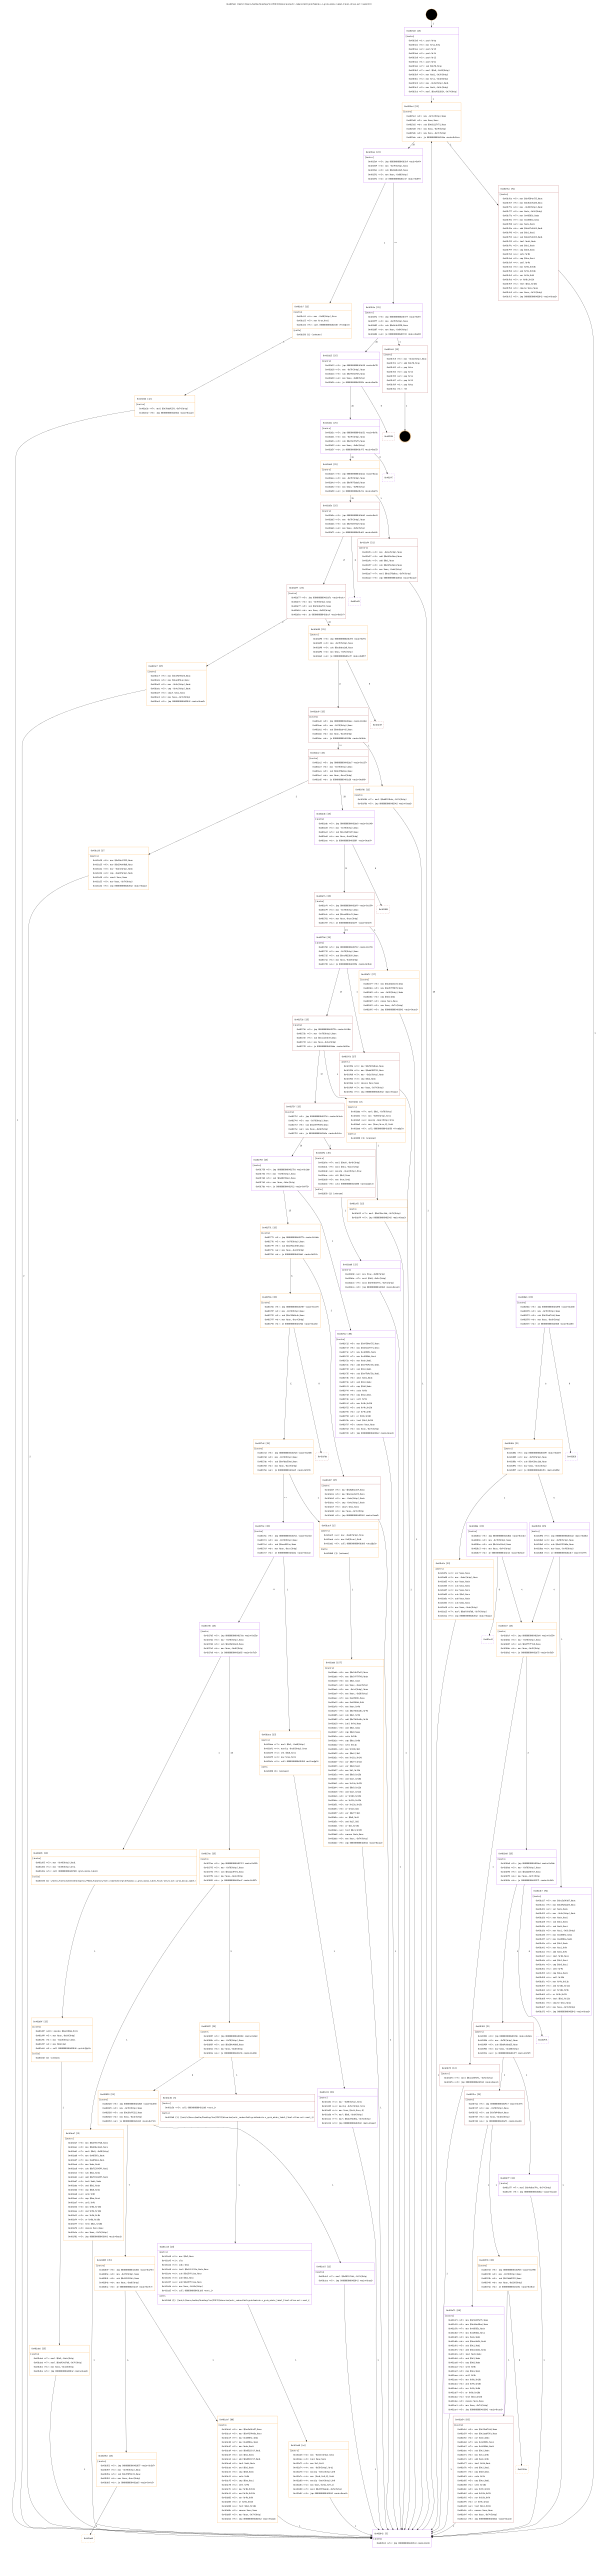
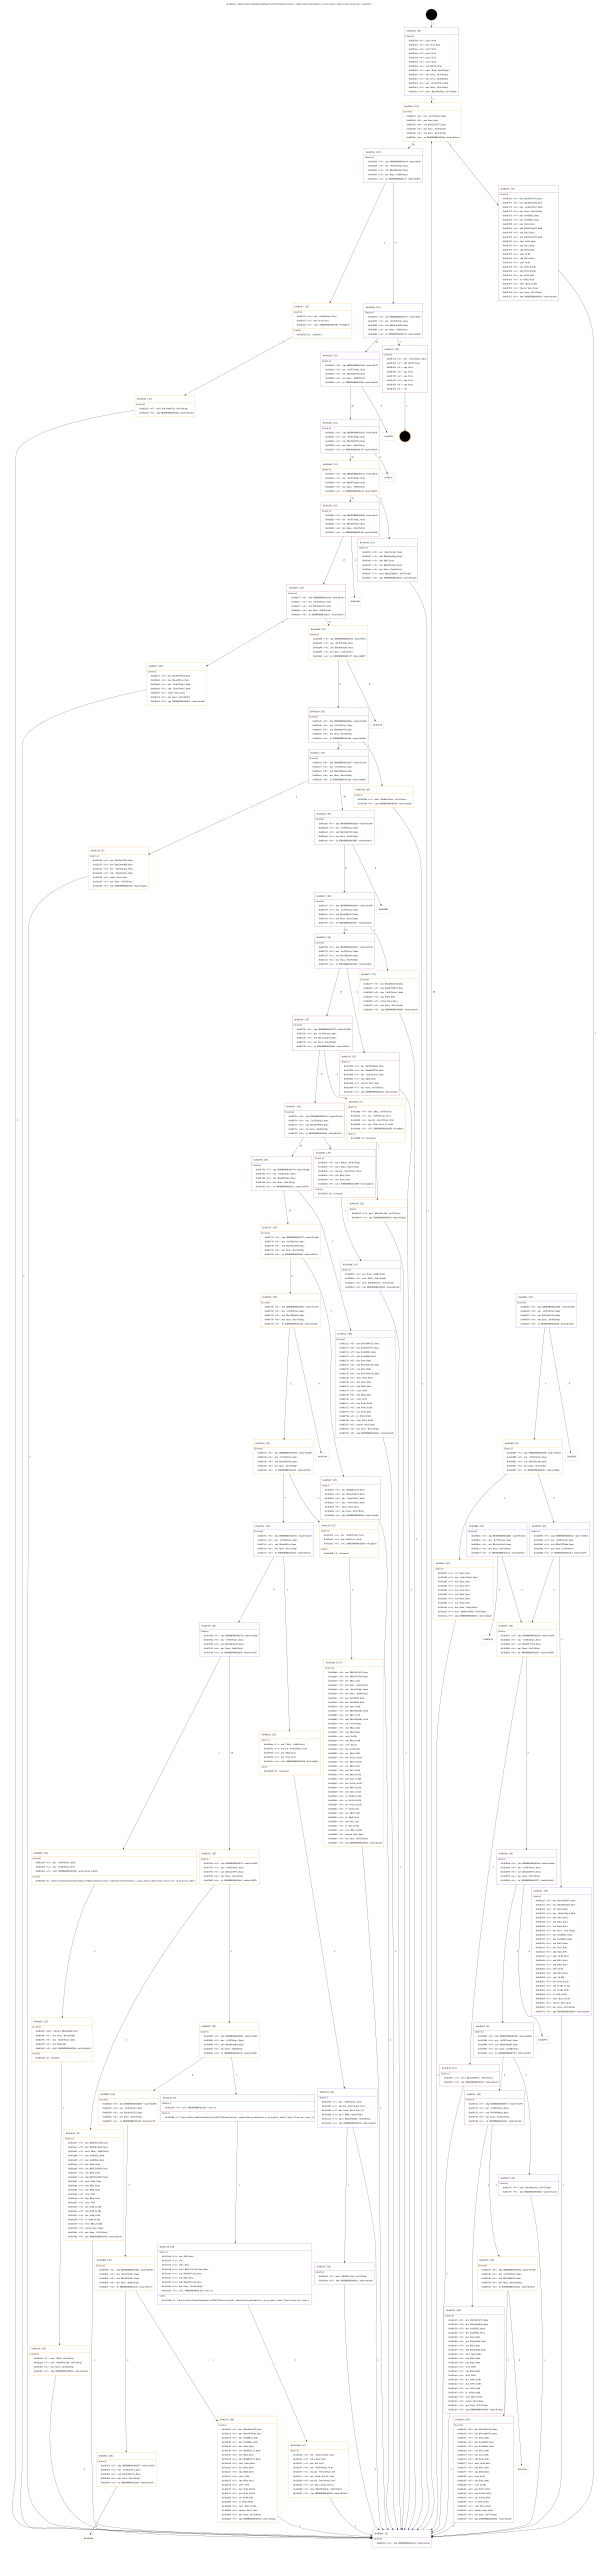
edge "0x401820 [25]" -> "0x401cb3 [12]": now "0x401c01 [31]" -> "0x401cb3 [12]"
